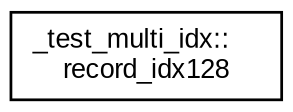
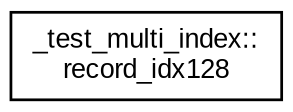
node "_test_multi_idx:: record_idx128": label "_test_multi_idx:: record_idx128" -> "_test_multi_index:: record_idx128"
